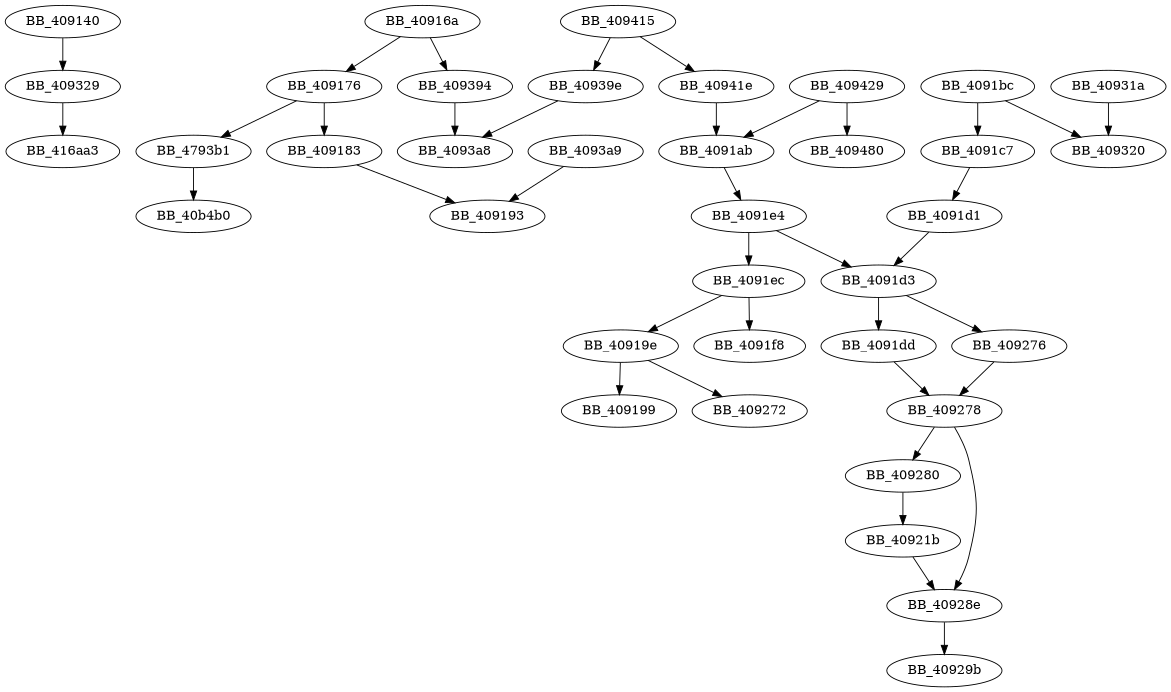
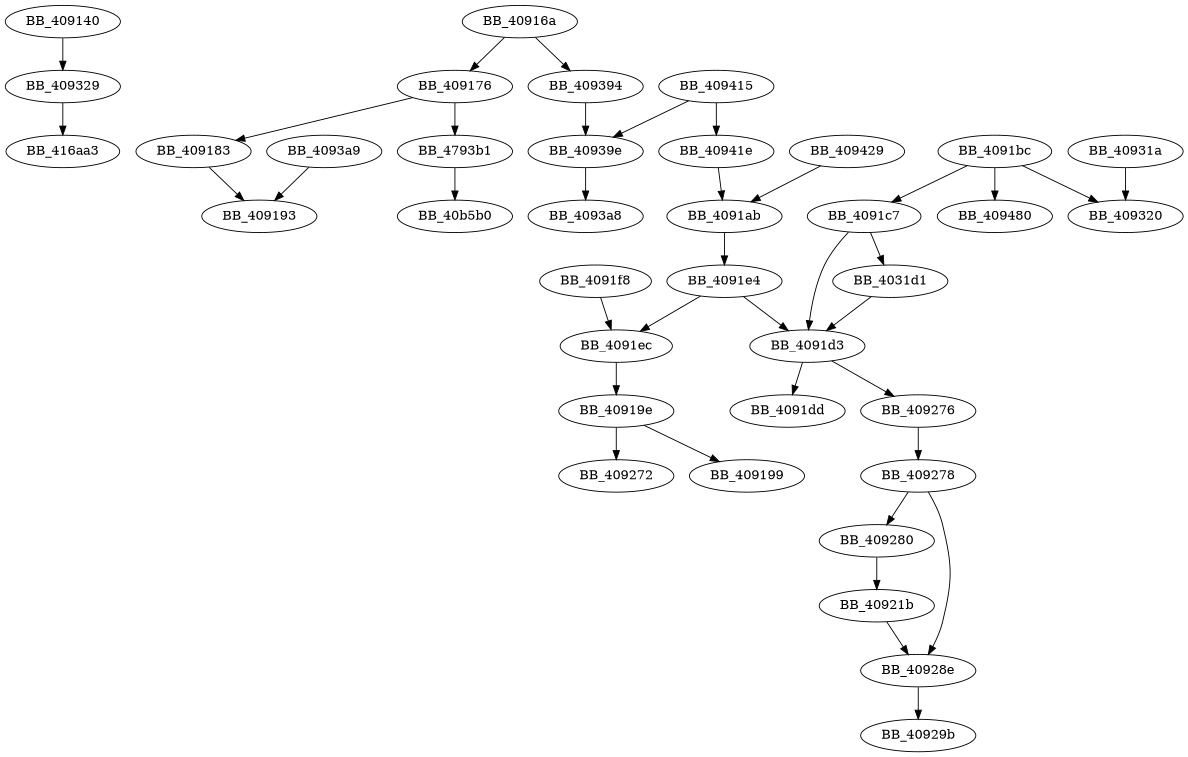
edge "BB_409394" -> "BB_4093a8": now "BB_409394" -> "BB_40939e"
edge "BB_409429" -> "BB_409480": now "BB_4091bc" -> "BB_409480"
node "BB_40b4b0": label "BB_40b4b0" -> "BB_40b5b0"
node "BB_4091d1": label "BB_4091d1" -> "BB_4031d1"
edge "BB_4091c7" -> "BB_4091d3": added
edge "BB_4091ec" -> "BB_4091f8": reversed
edge "BB_4091dd" -> "BB_409278": removed
